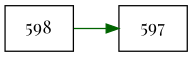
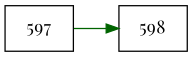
edge "598" -> "597": reversed
